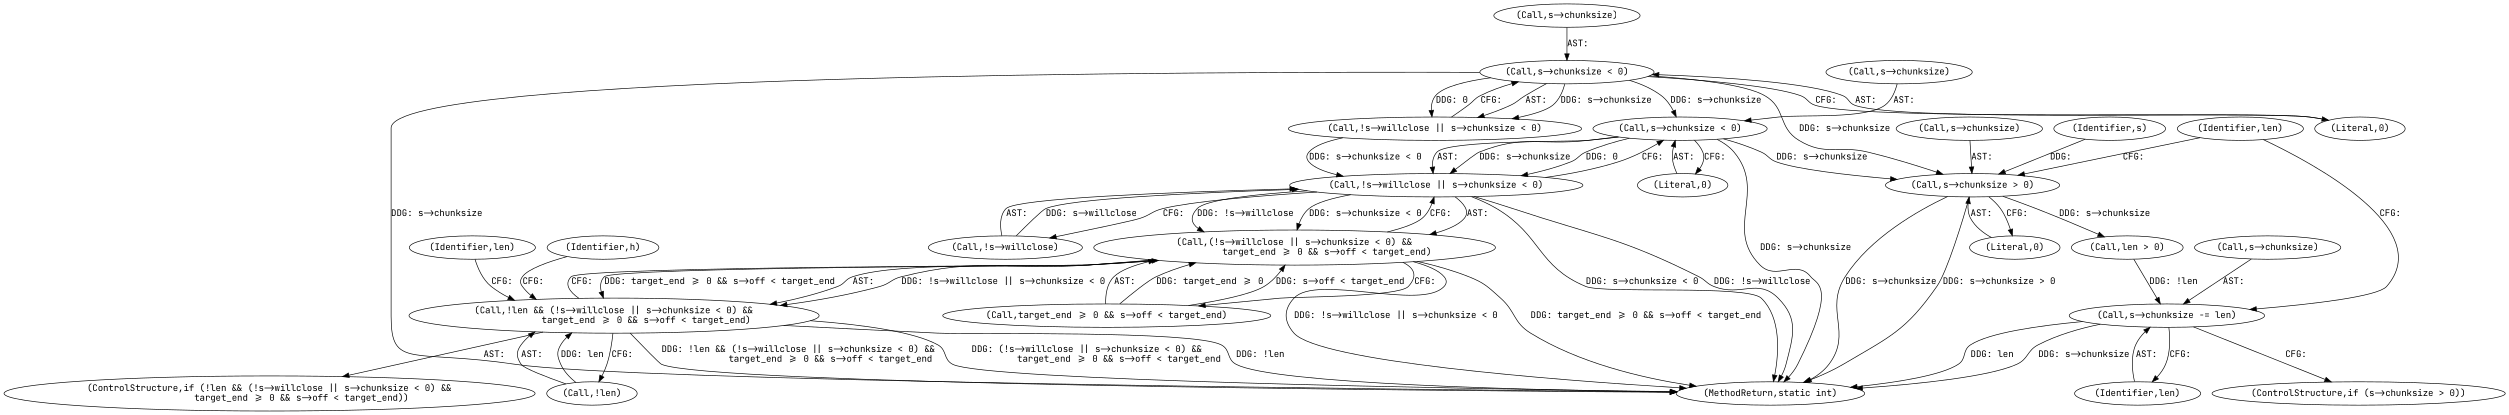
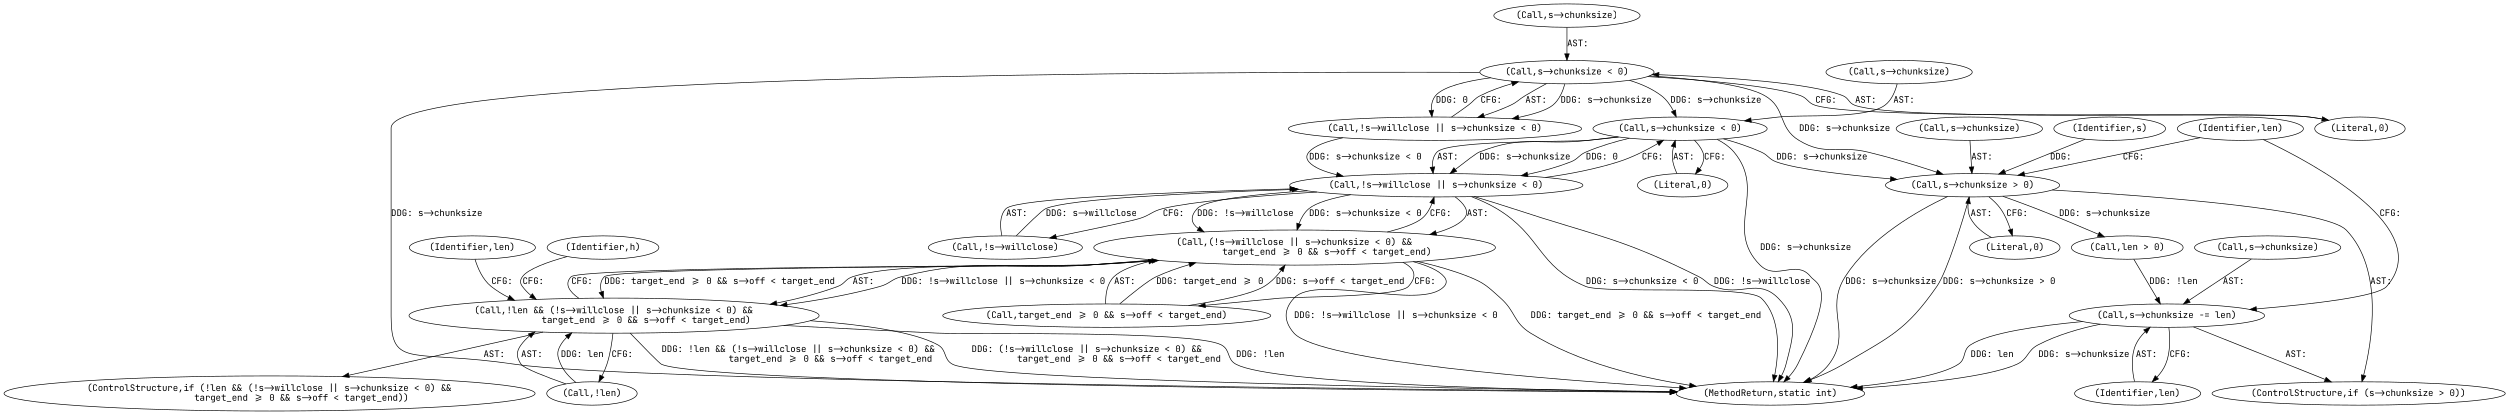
edge "(Call,s->chunksize > 0)" -> "(ControlStructure,if (s->chunksize > 0))": added, label "AST:"
edge "(Call,s->chunksize -= len)" -> "(ControlStructure,if (s->chunksize > 0))": label "CFG: " -> "AST: "
